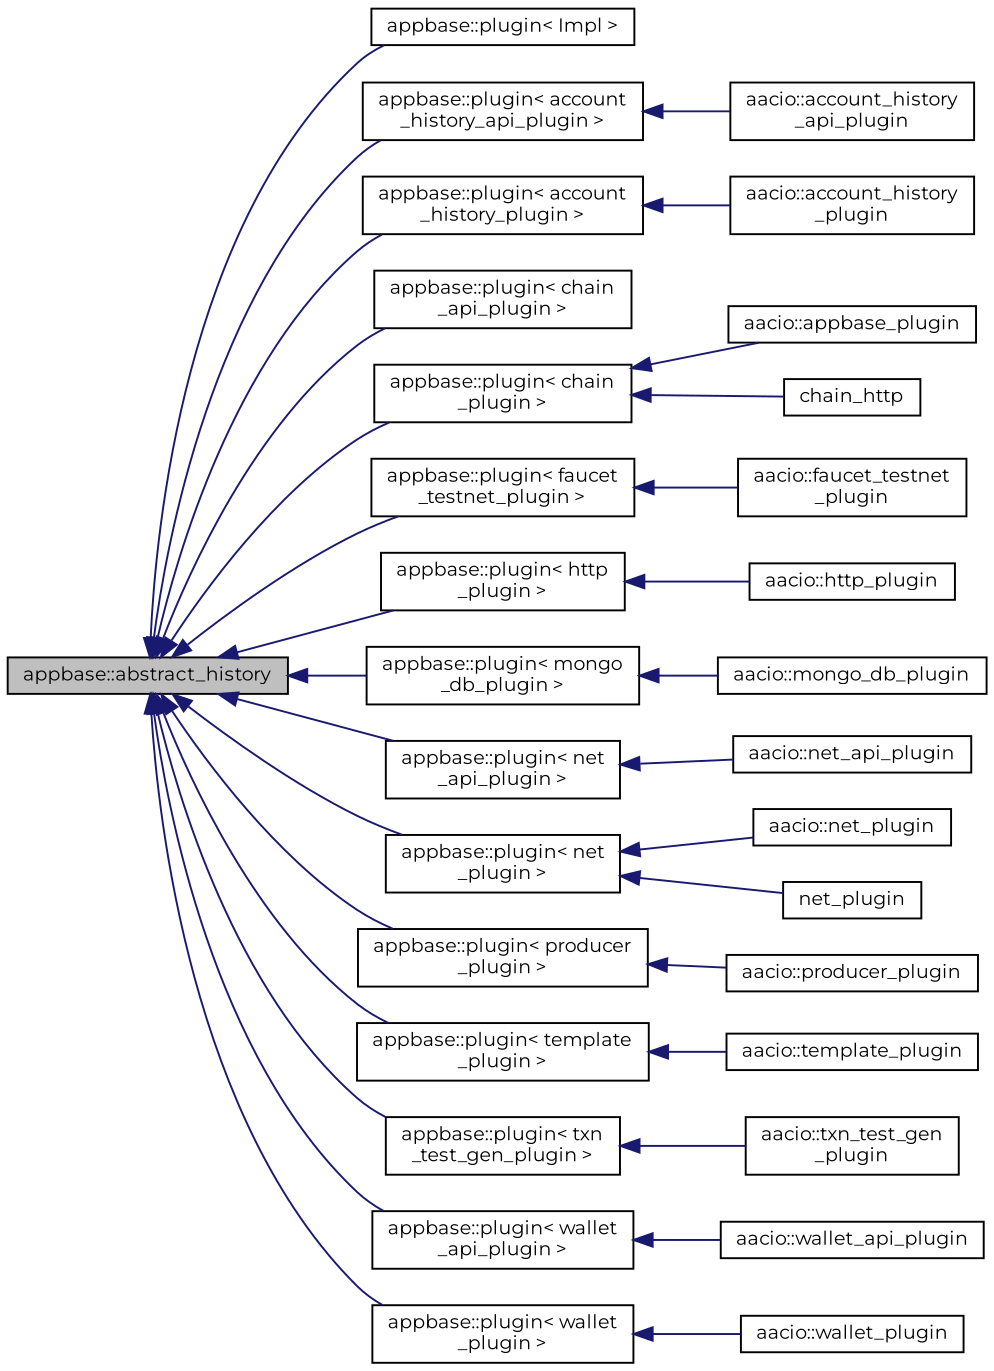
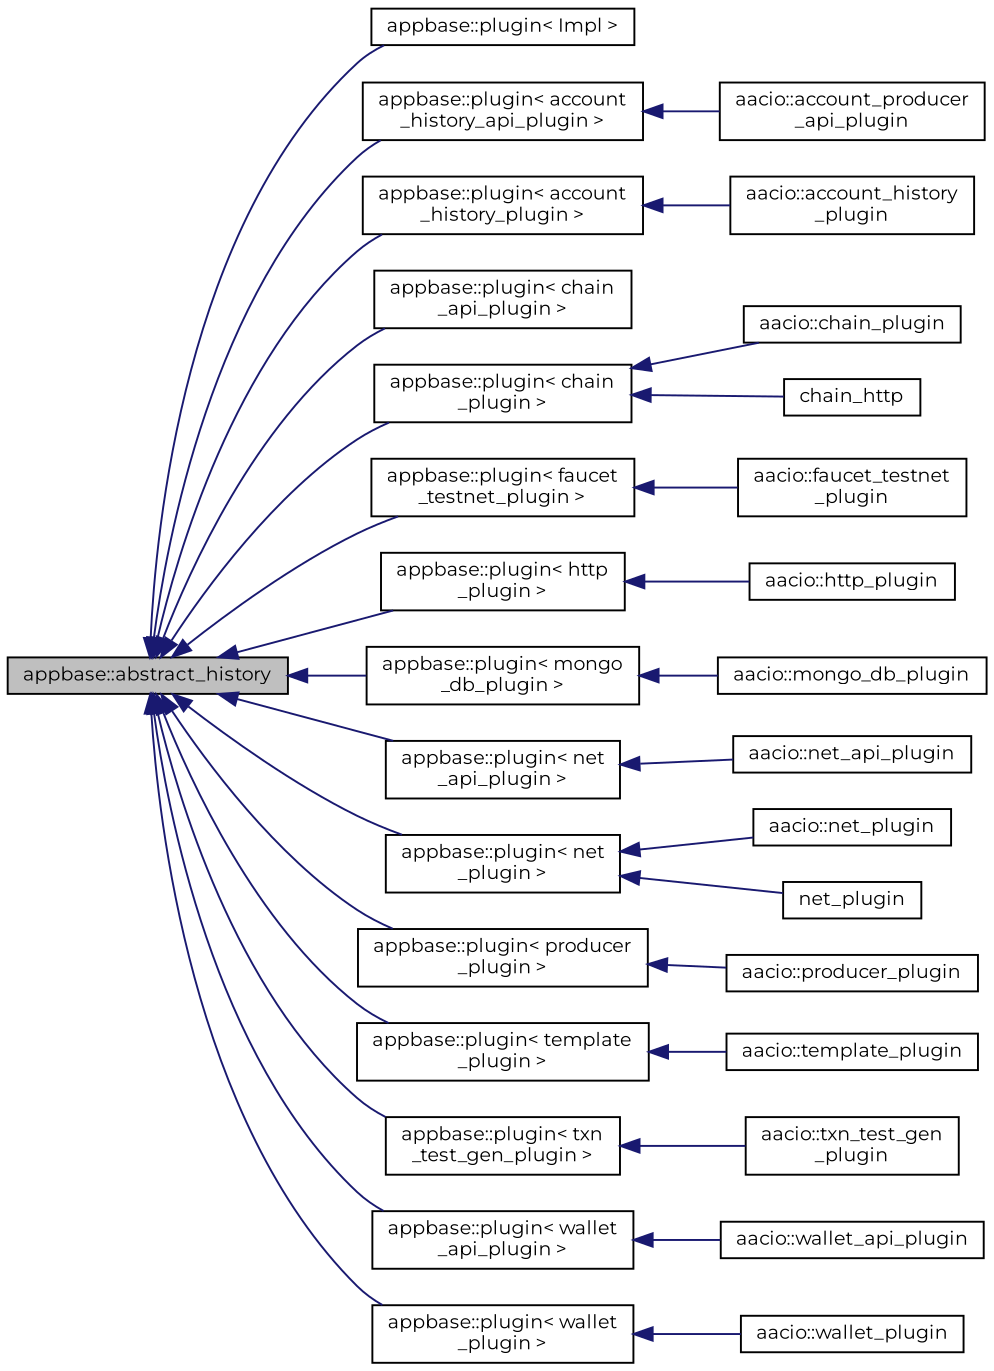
node "aacio::account_history _api_plugin": label "aacio::account_history _api_plugin" -> "aacio::account_producer _api_plugin"
node "aacio::appbase_plugin": label "aacio::appbase_plugin" -> "aacio::chain_plugin"
